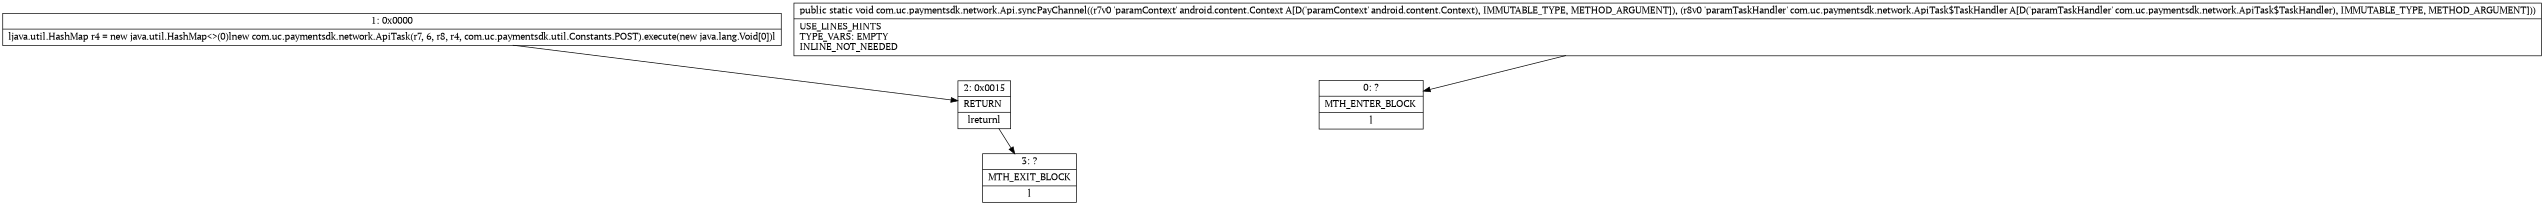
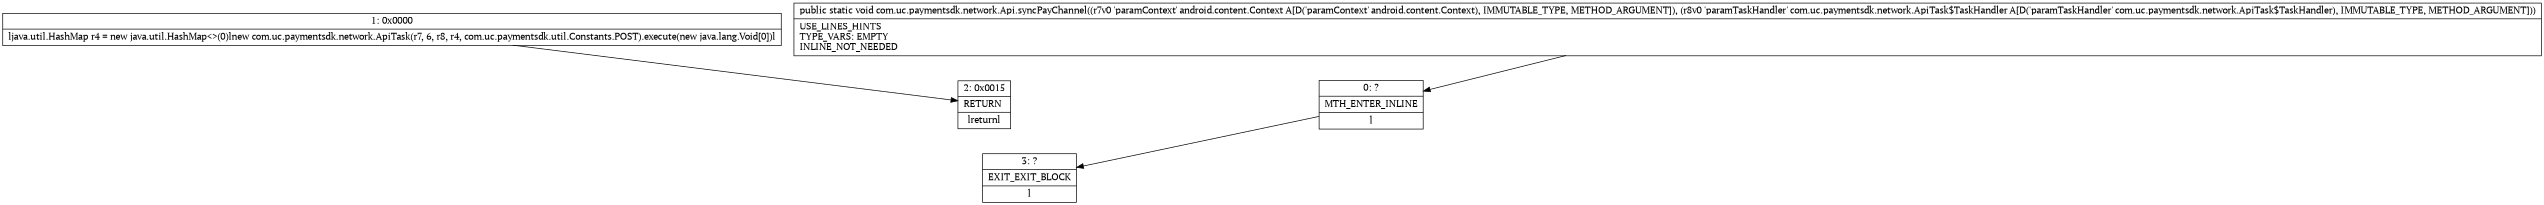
node "0: ?": text "MTH_ENTER_BLOCK" -> "MTH_ENTER_INLINE"
edge "2: 0x0015" -> "3: ?": now "0: ?" -> "3: ?"
node "3: ?": text "MTH_EXIT_BLOCK" -> "EXIT_EXIT_BLOCK"
